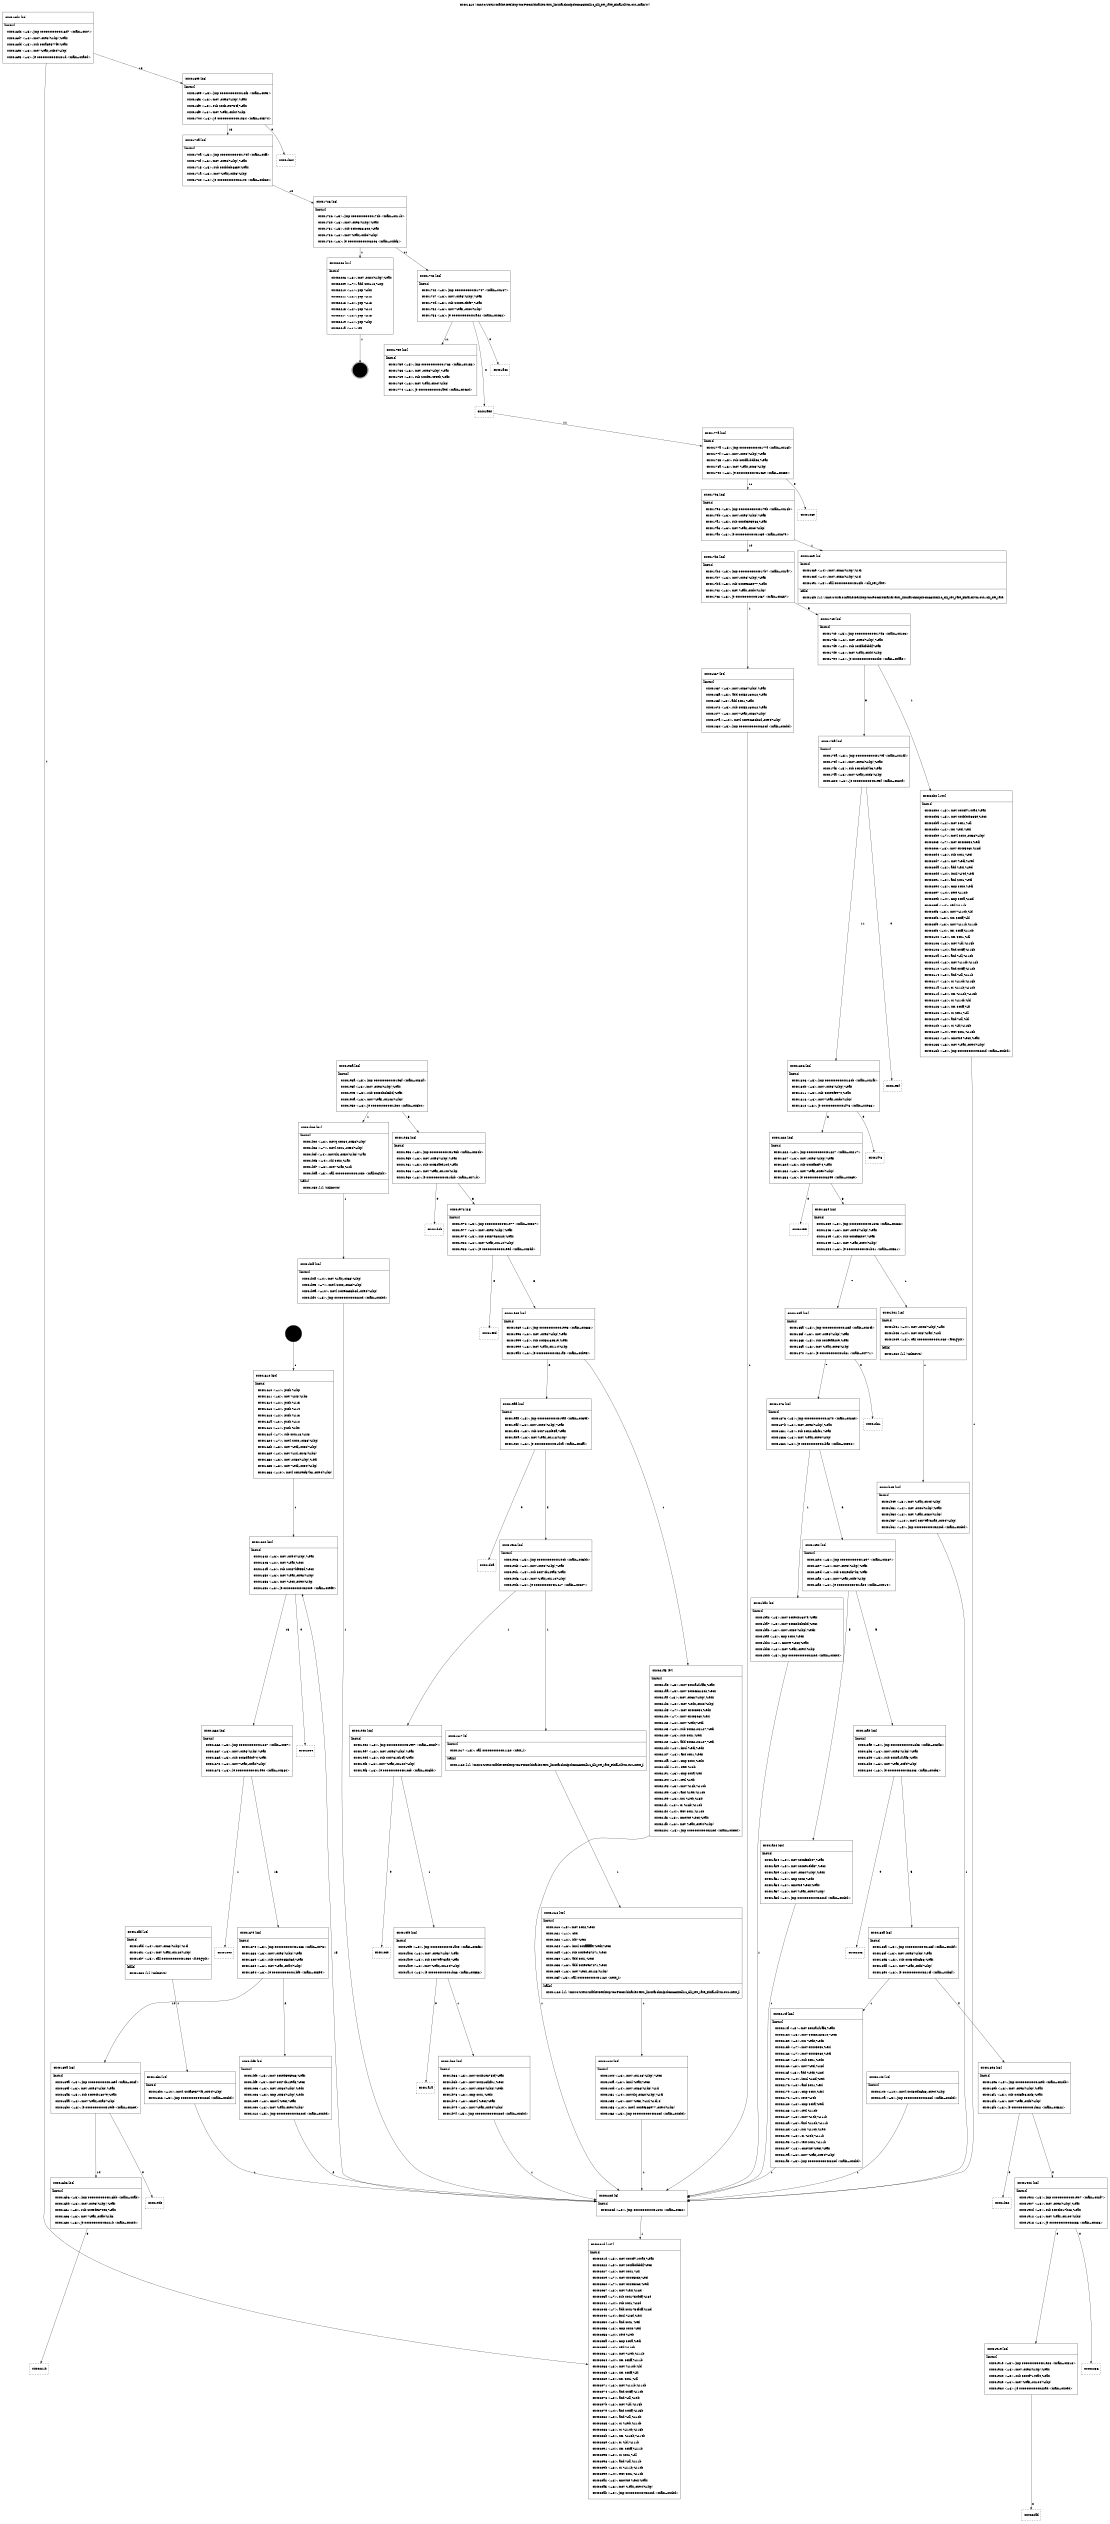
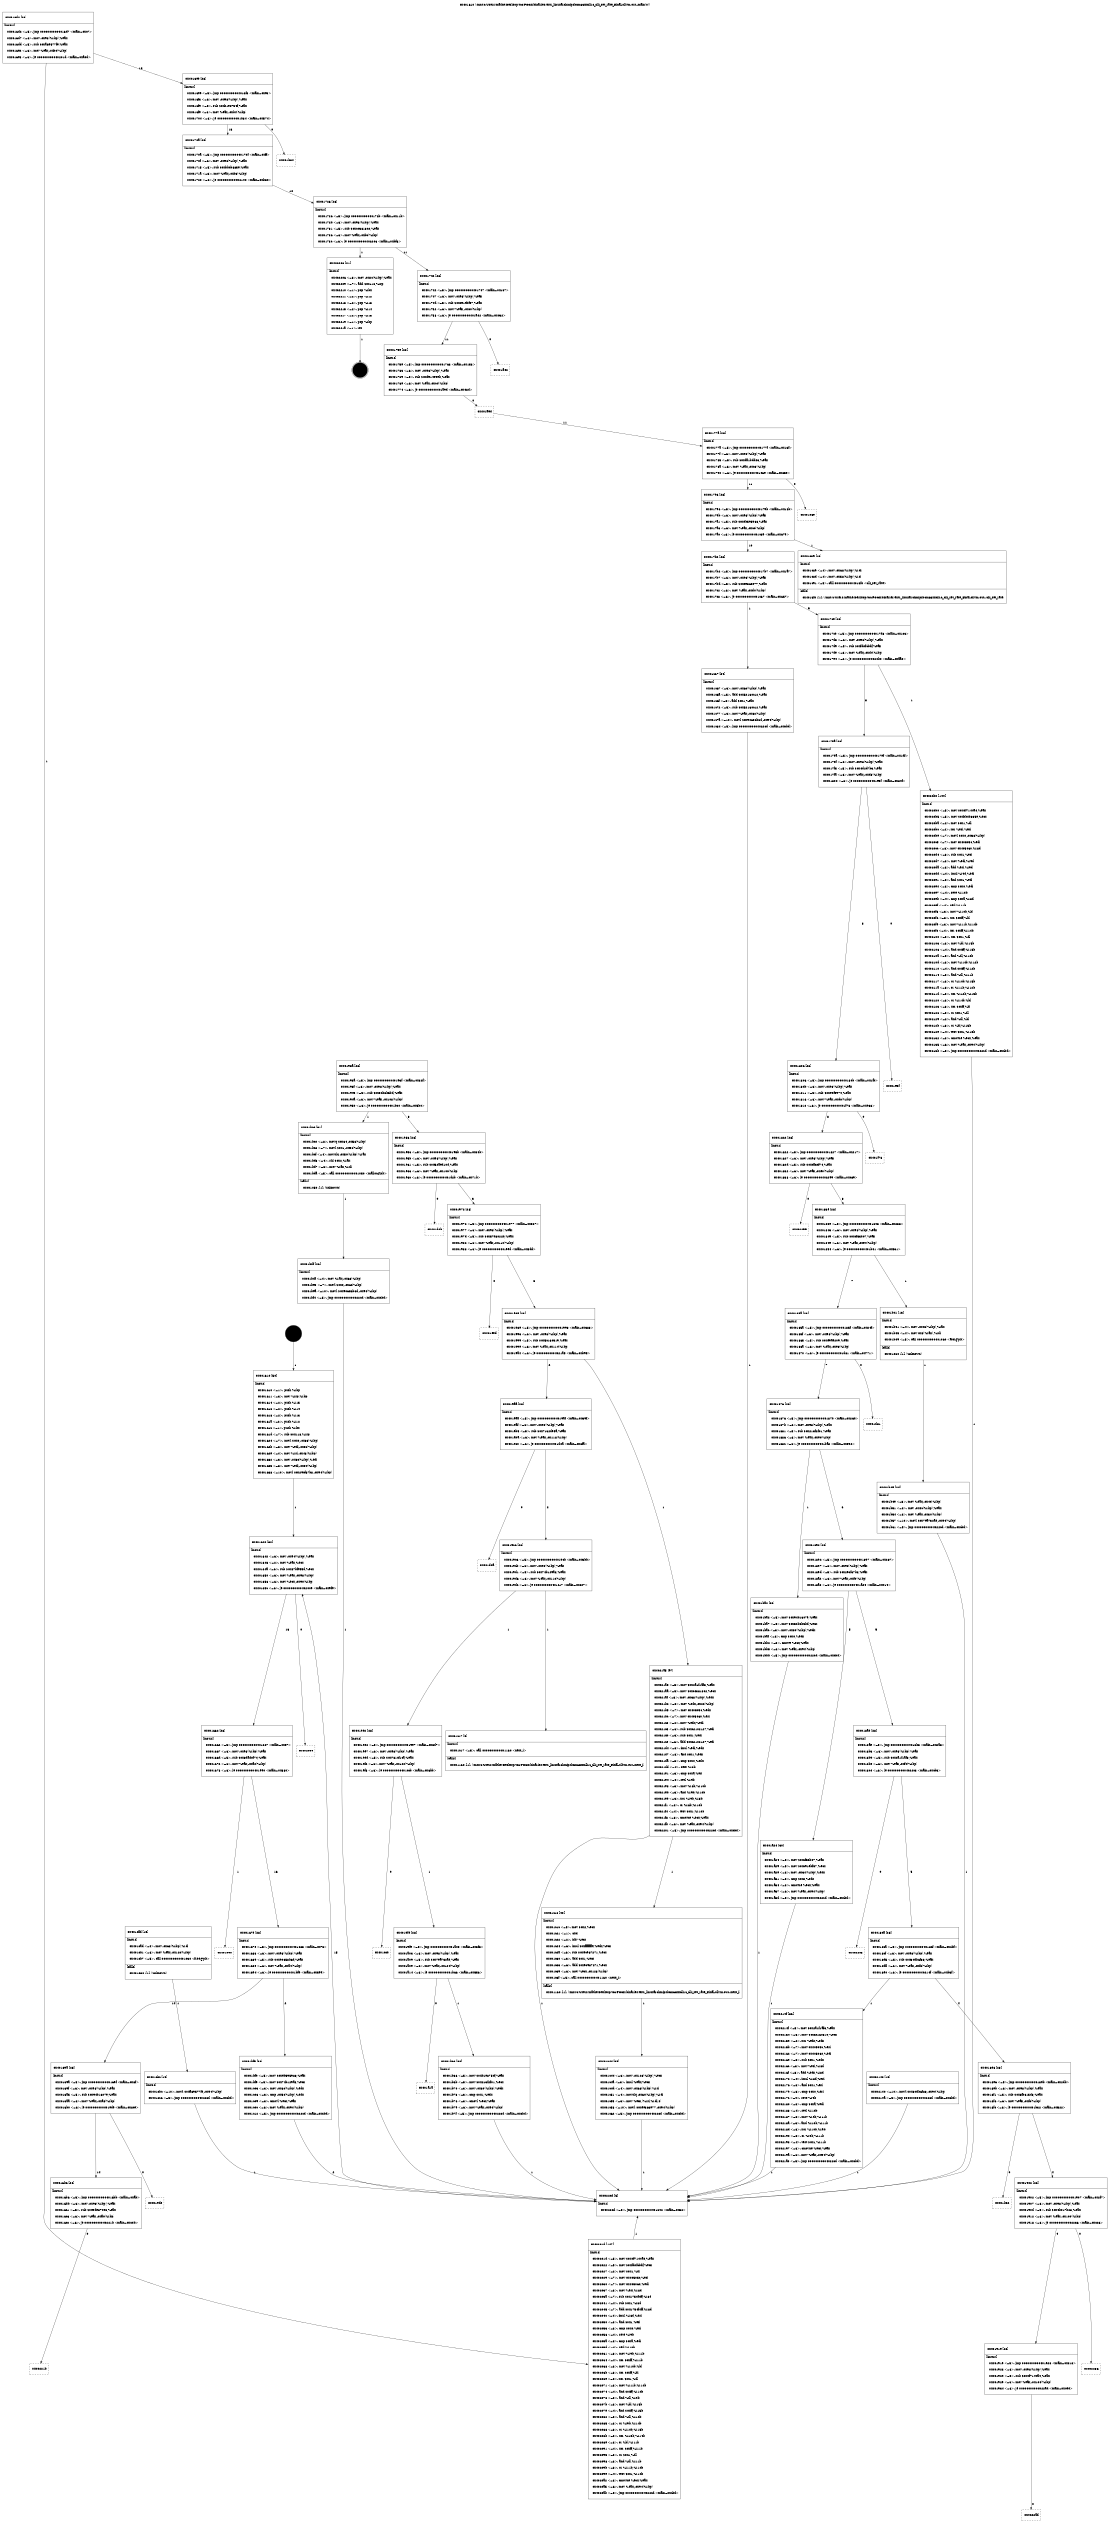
edge "0x401742 [28]" -> "0x401a9d": now "0x40175e [28]" -> "0x401a9d"
edge "0x4017ea [28]" -> "0x401806 [28]": label " 11" -> " 8"
edge "0x401c17 [5]" -> "0x401c1c [40]": now "0x4021a5 [97]" -> "0x401c1c [40]"
edge "0x4022cd [5]" -> "0x40201d [147]": reversed
